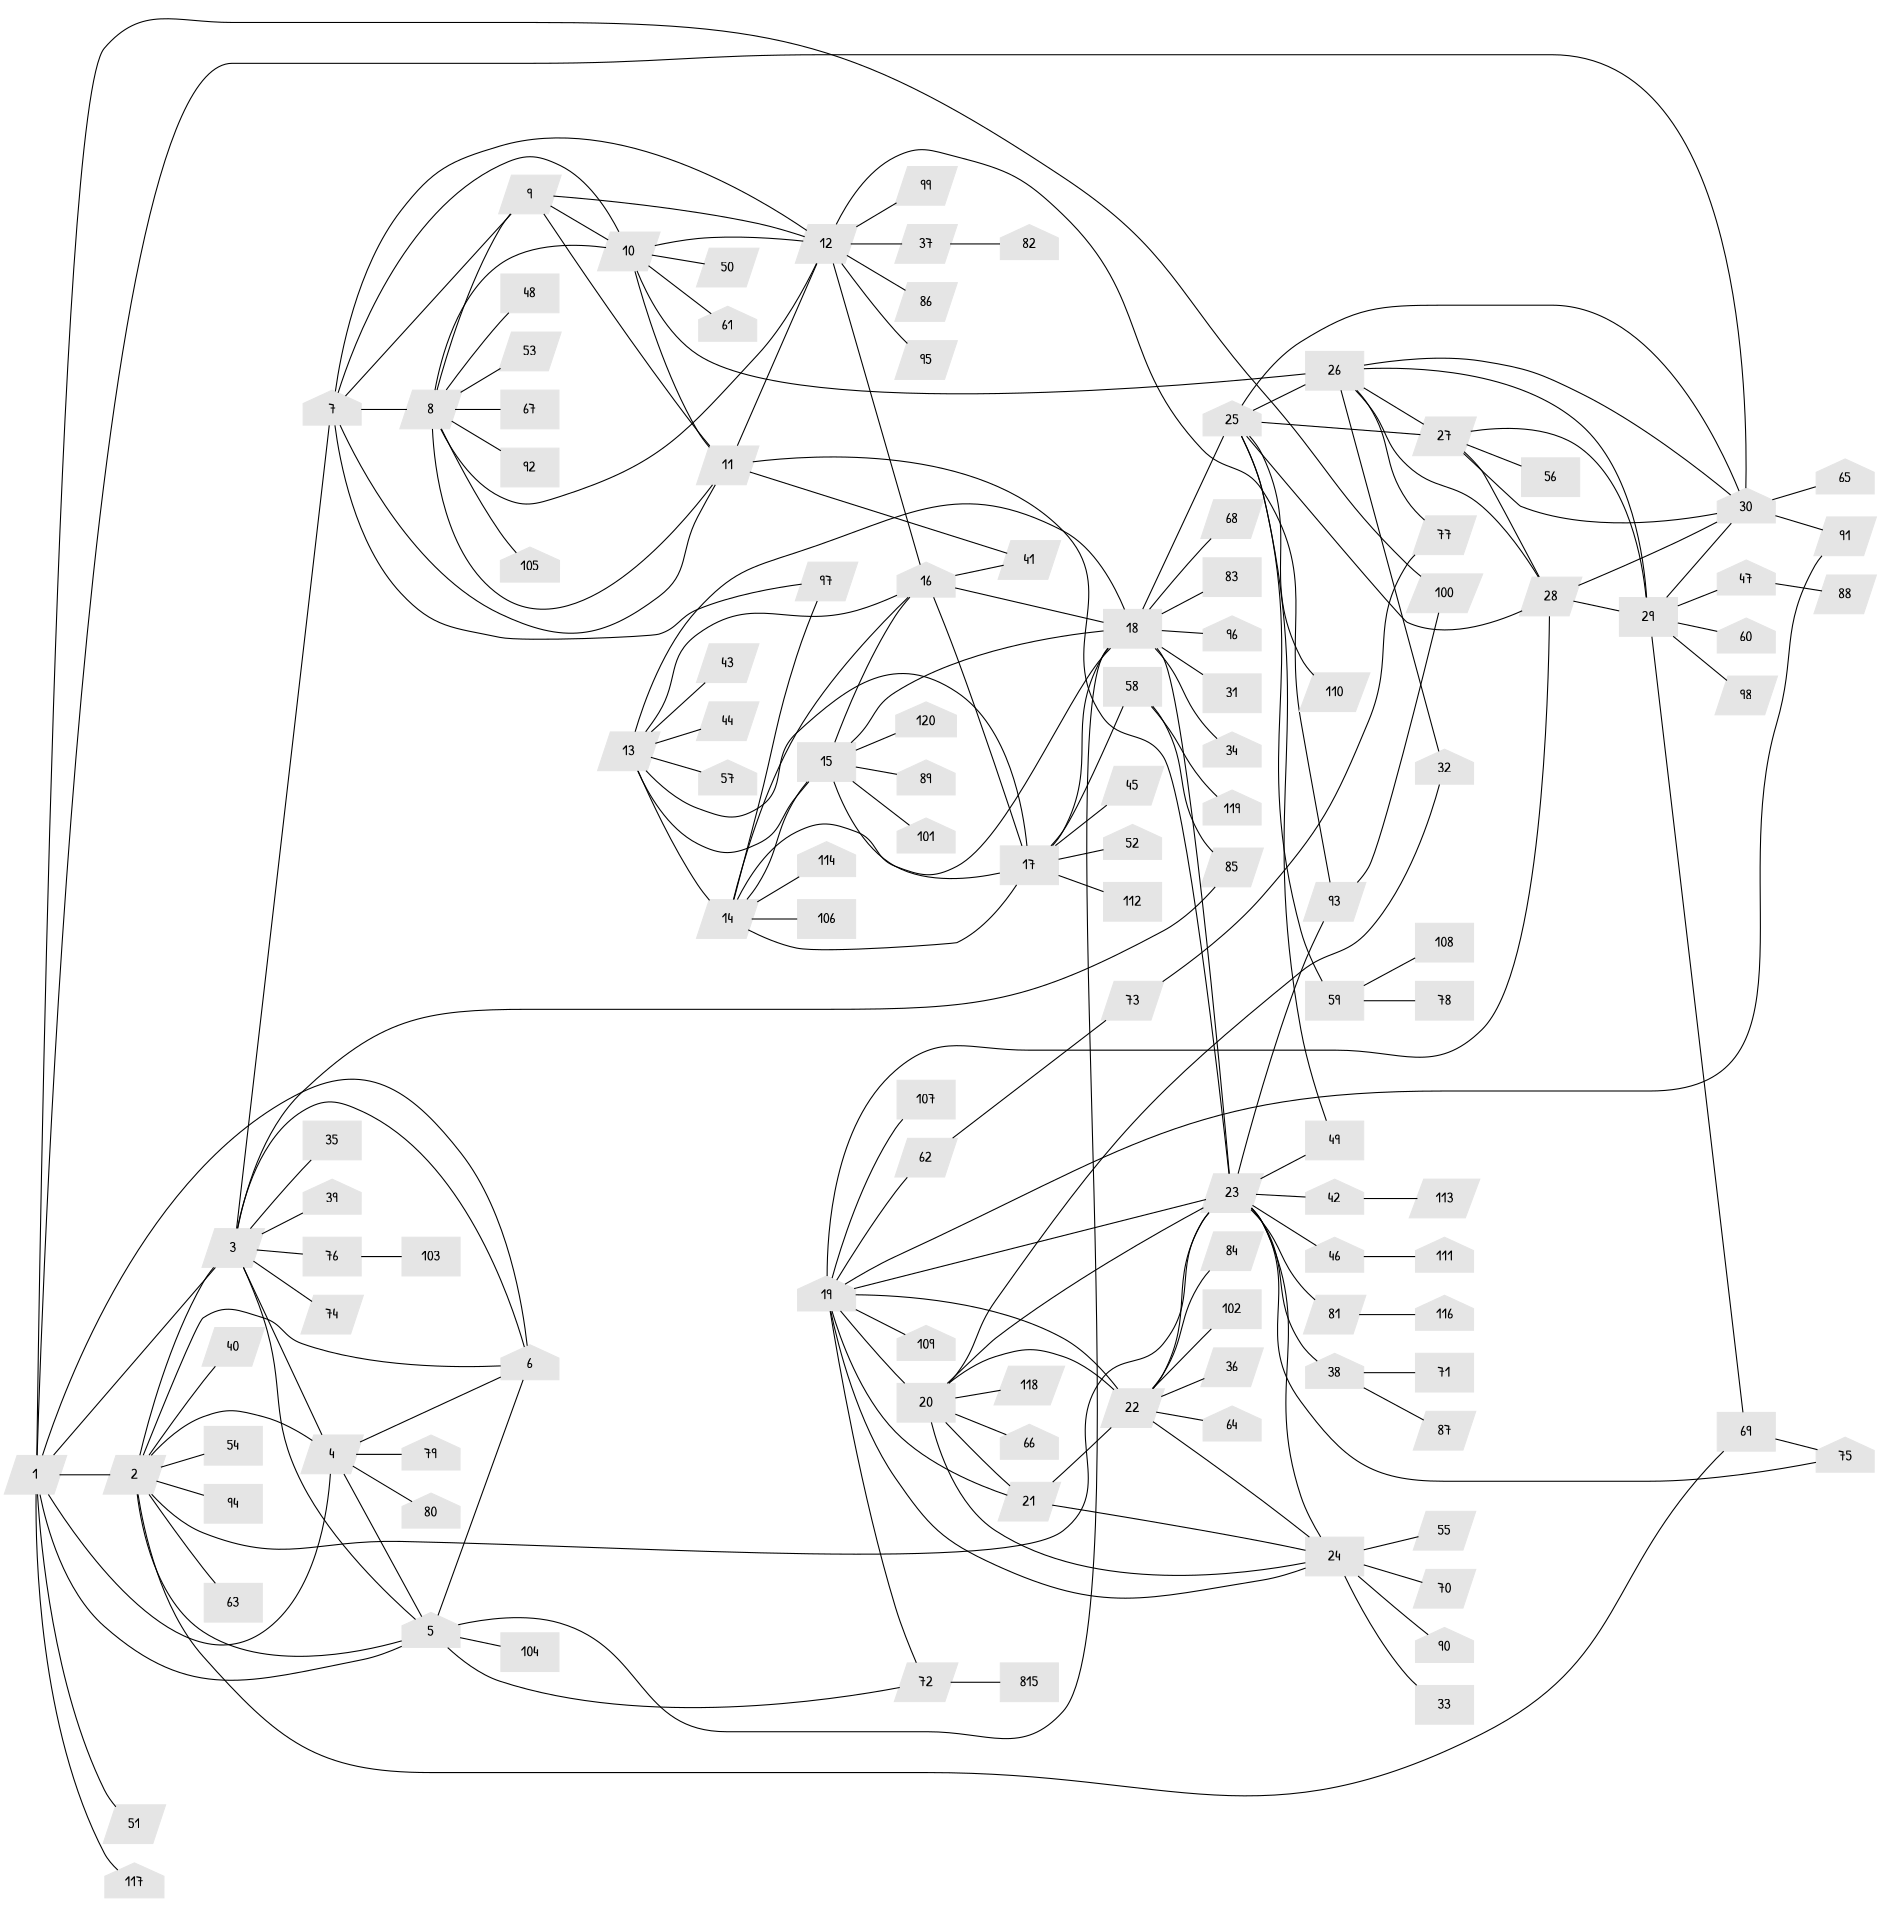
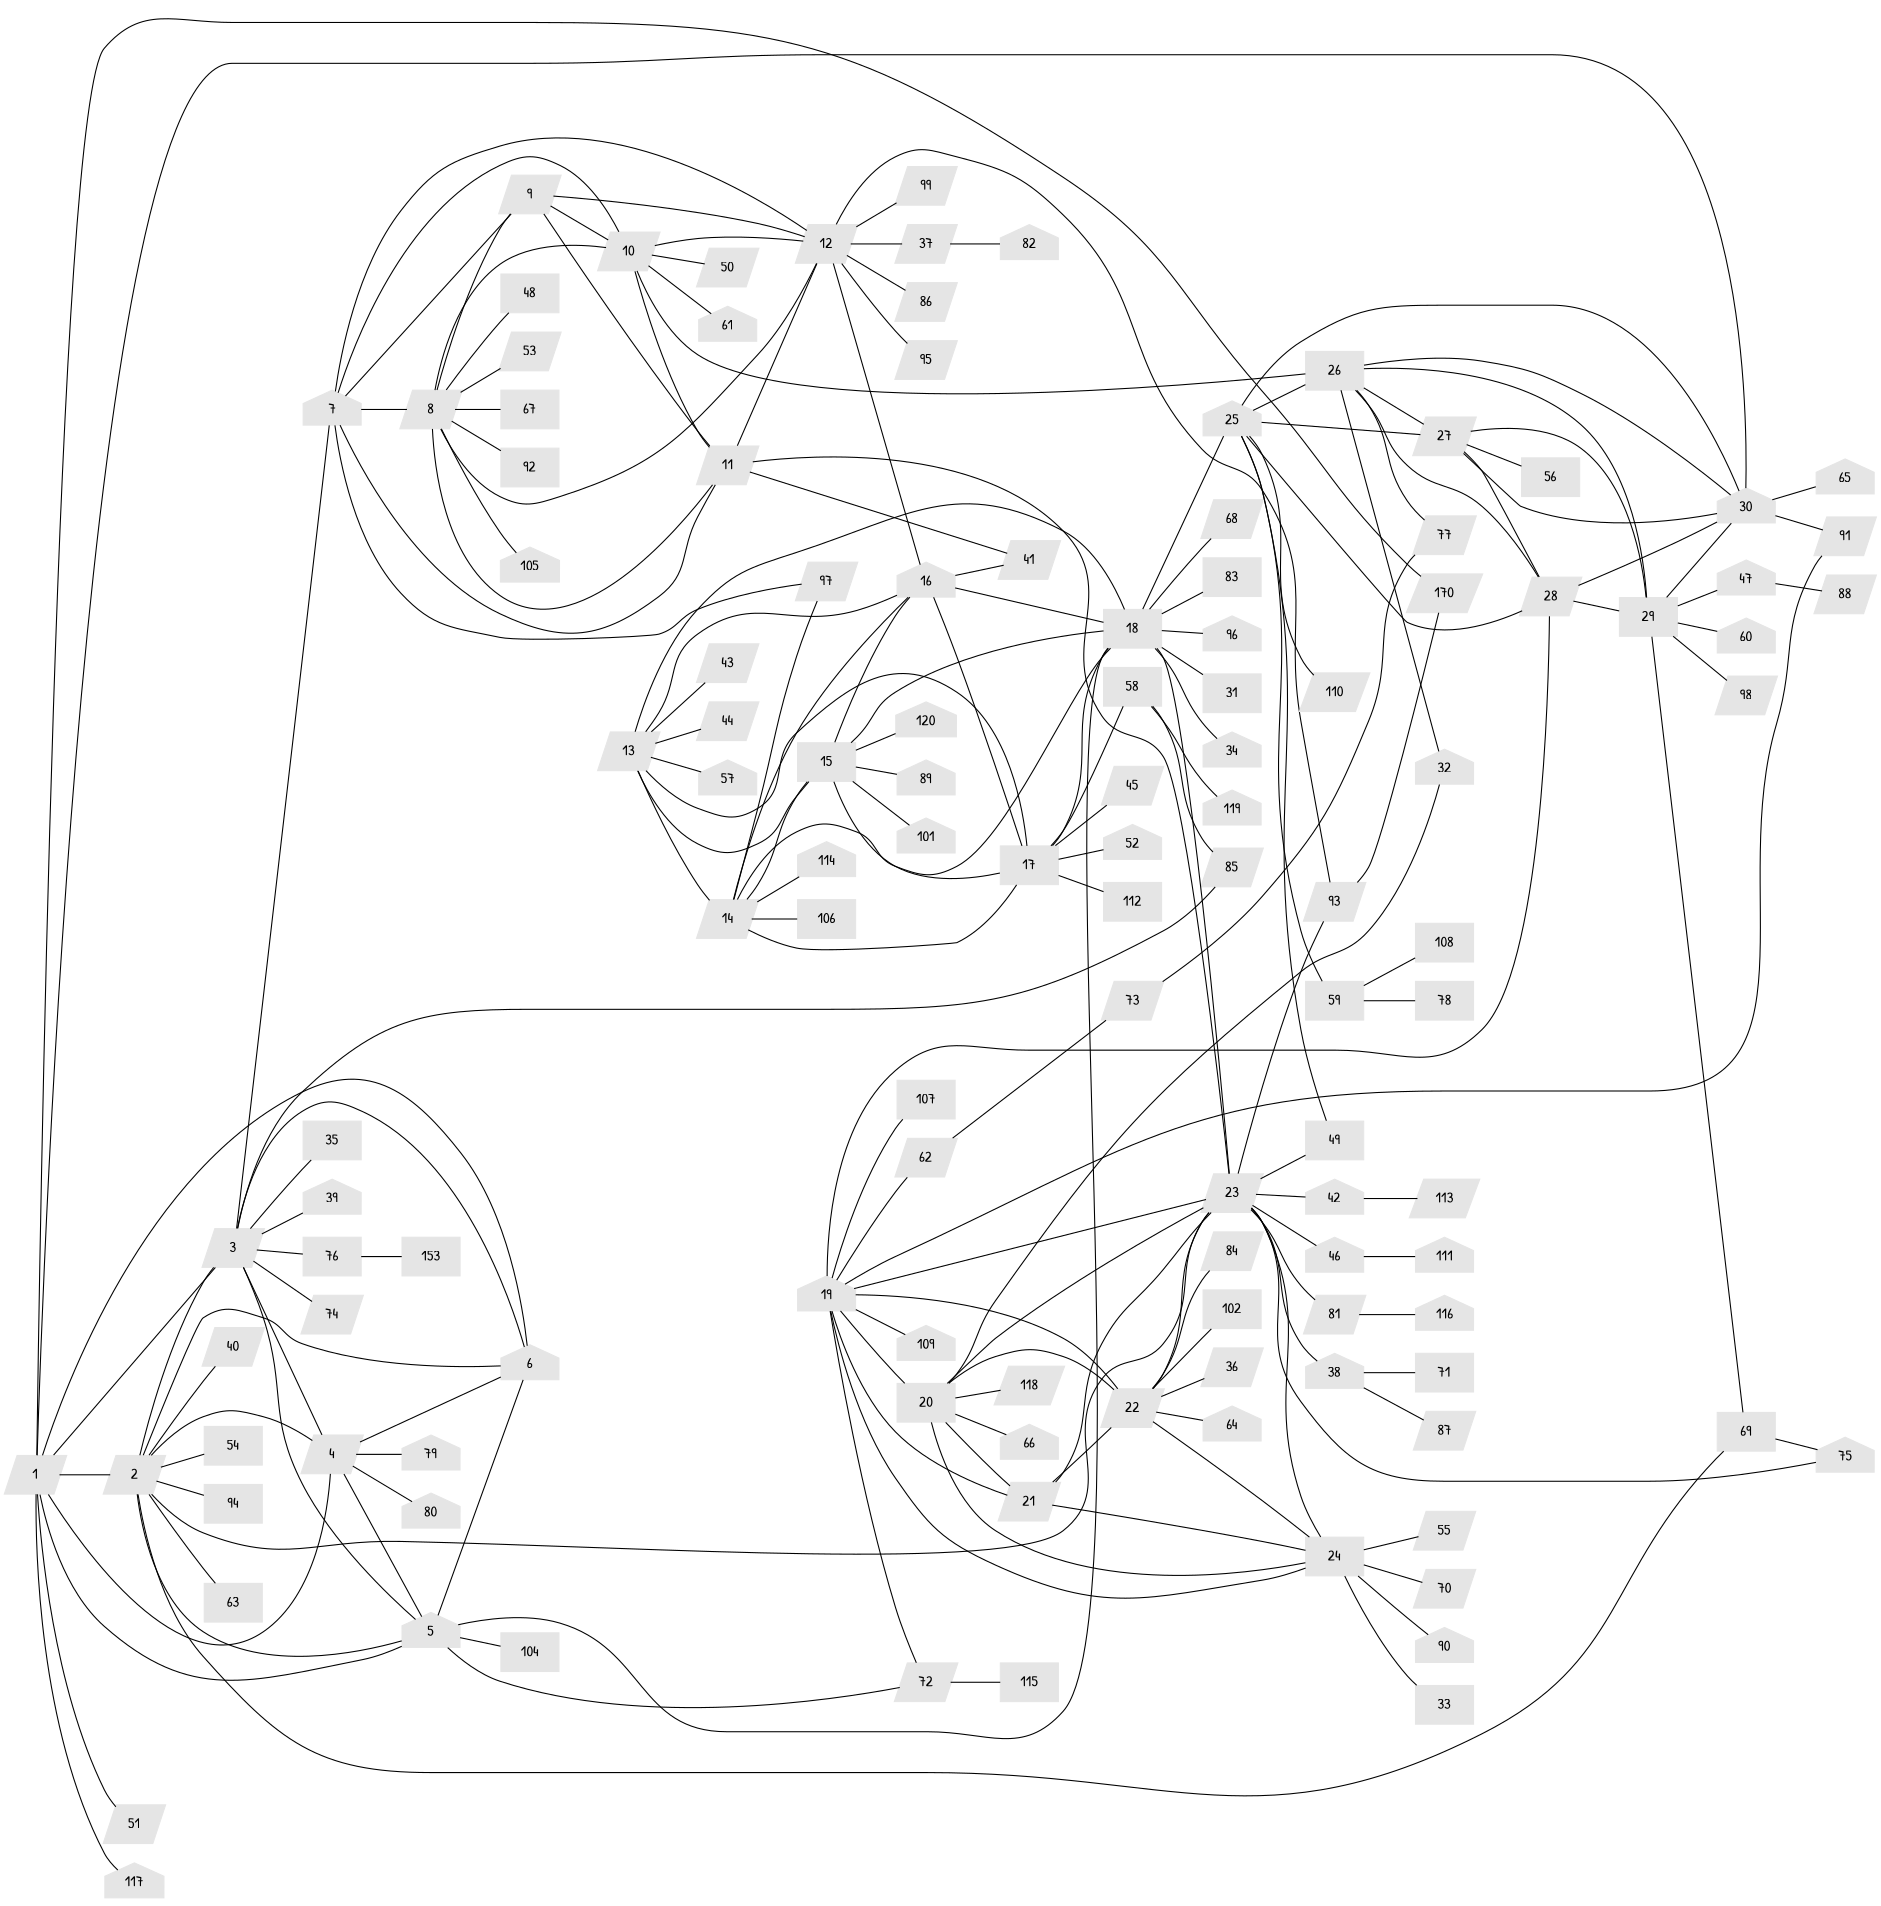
node "100": label "100" -> "170"
node "103": label "103" -> "153"
edge "23" -- "21": added
node "815": label "815" -> "115"
